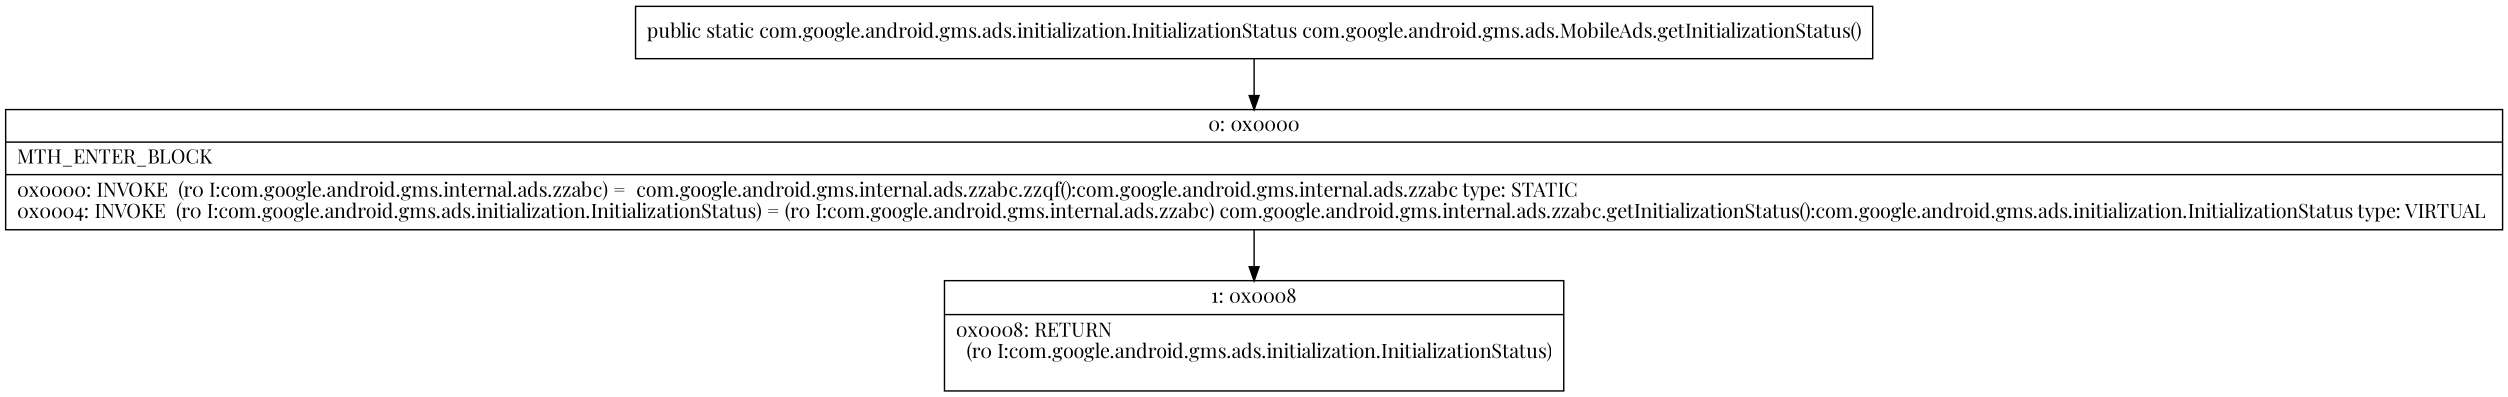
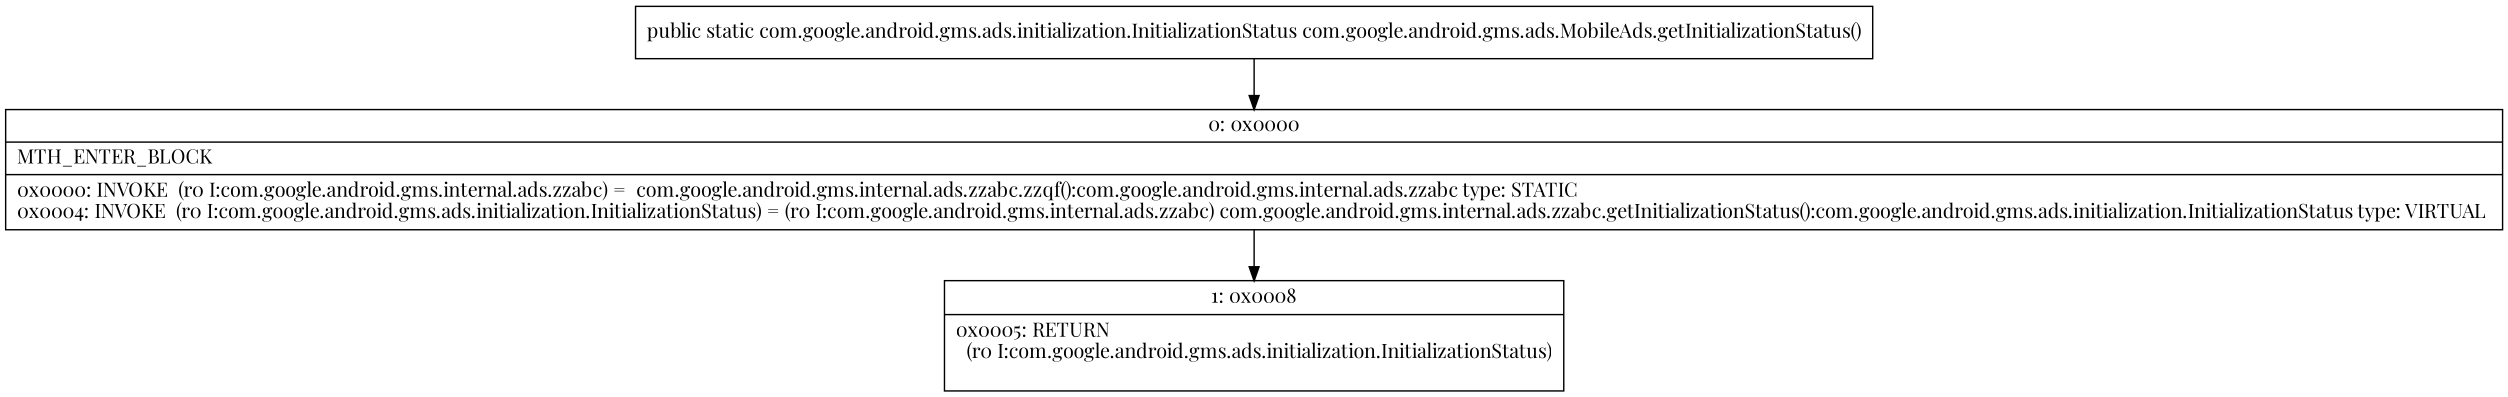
node "1: 0x0008": text "0x0008: RETURN" -> "0x0005: RETURN"
